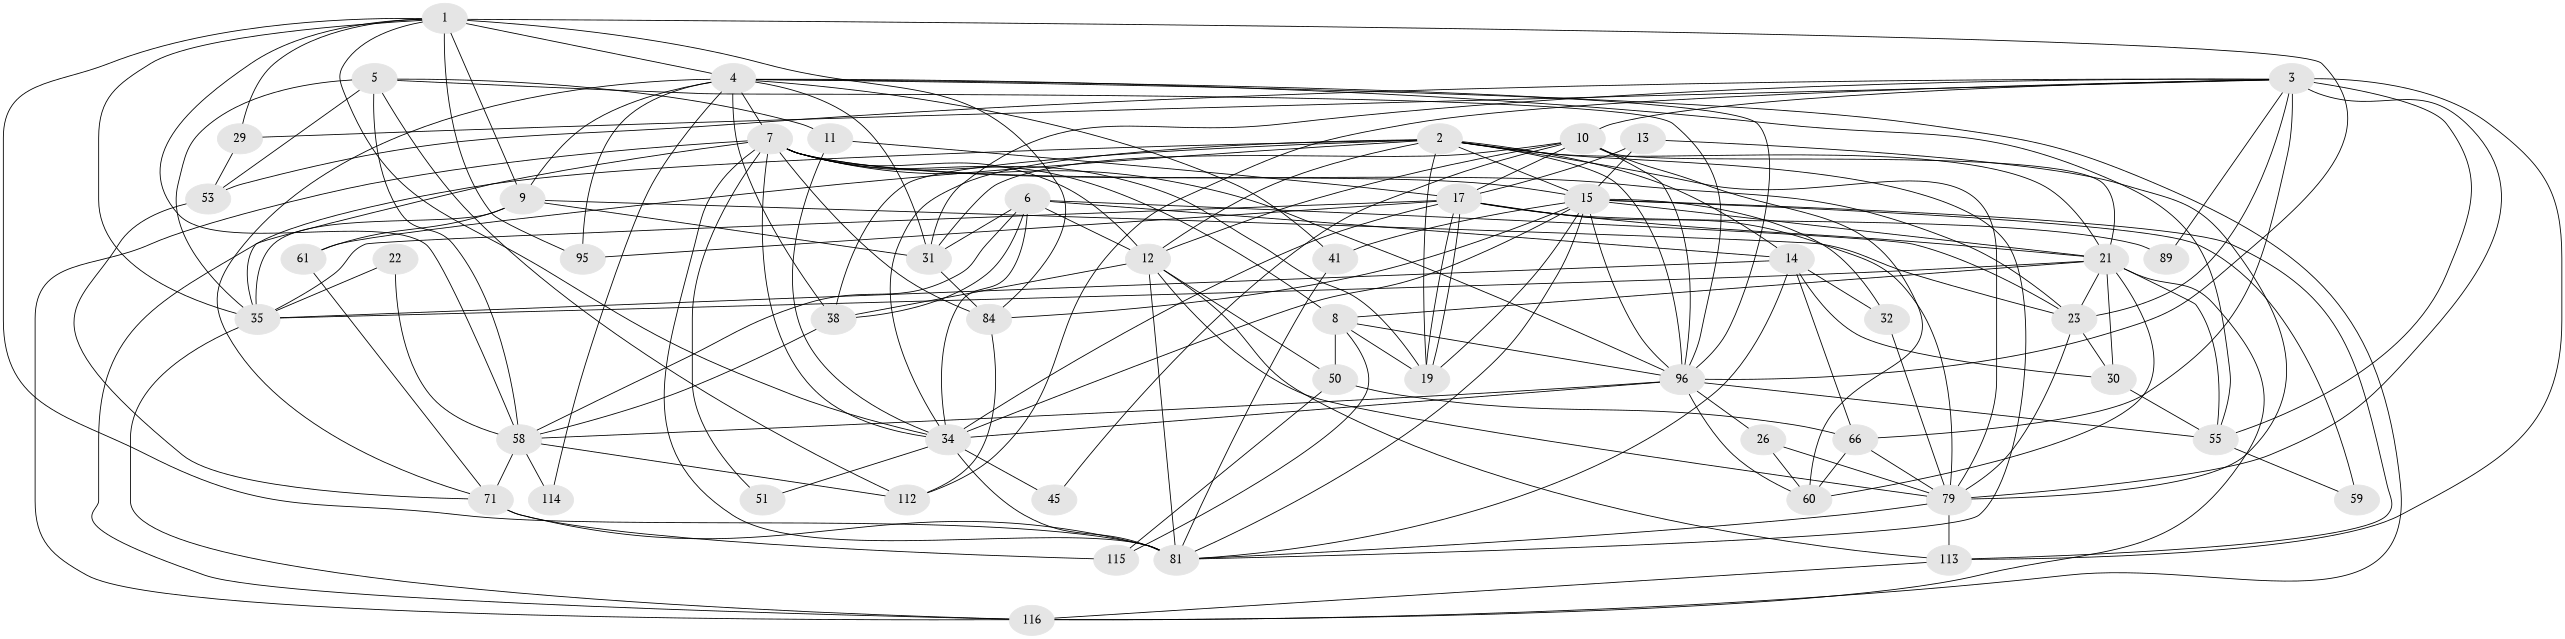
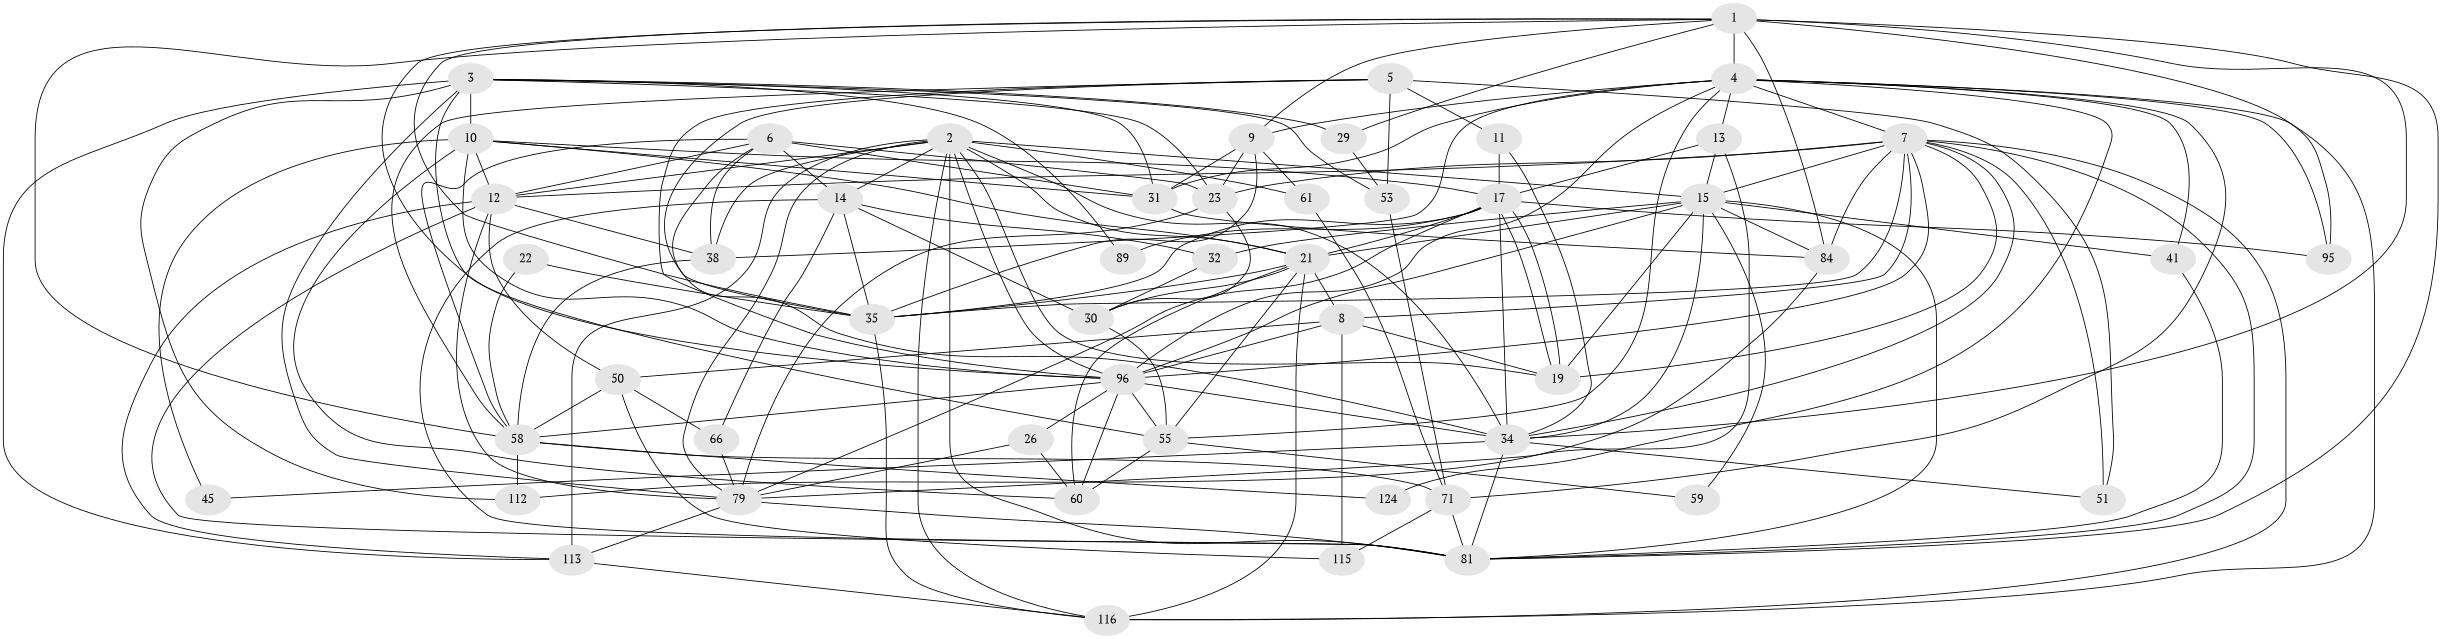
edge "4" -- "13": added
edge "15" -- "113": now "2" -- "113"
edge "21" -- "23": removed
edge "5" -- "112": now "5" -- "51"
edge "3" -- "66": removed
edge "50" -- "58": added
edge "32" -- "79": now "32" -- "30"
edge "66" -- "60": now "55" -- "60"
node "114": label "114" -> "124"
